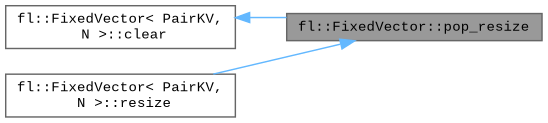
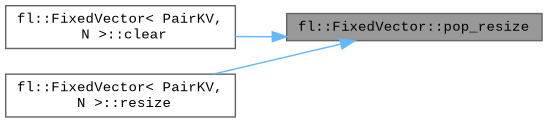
edge "fl::FixedVector::pop_resize" -> "fl::FixedVector< PairKV, N >::clear": reversed
